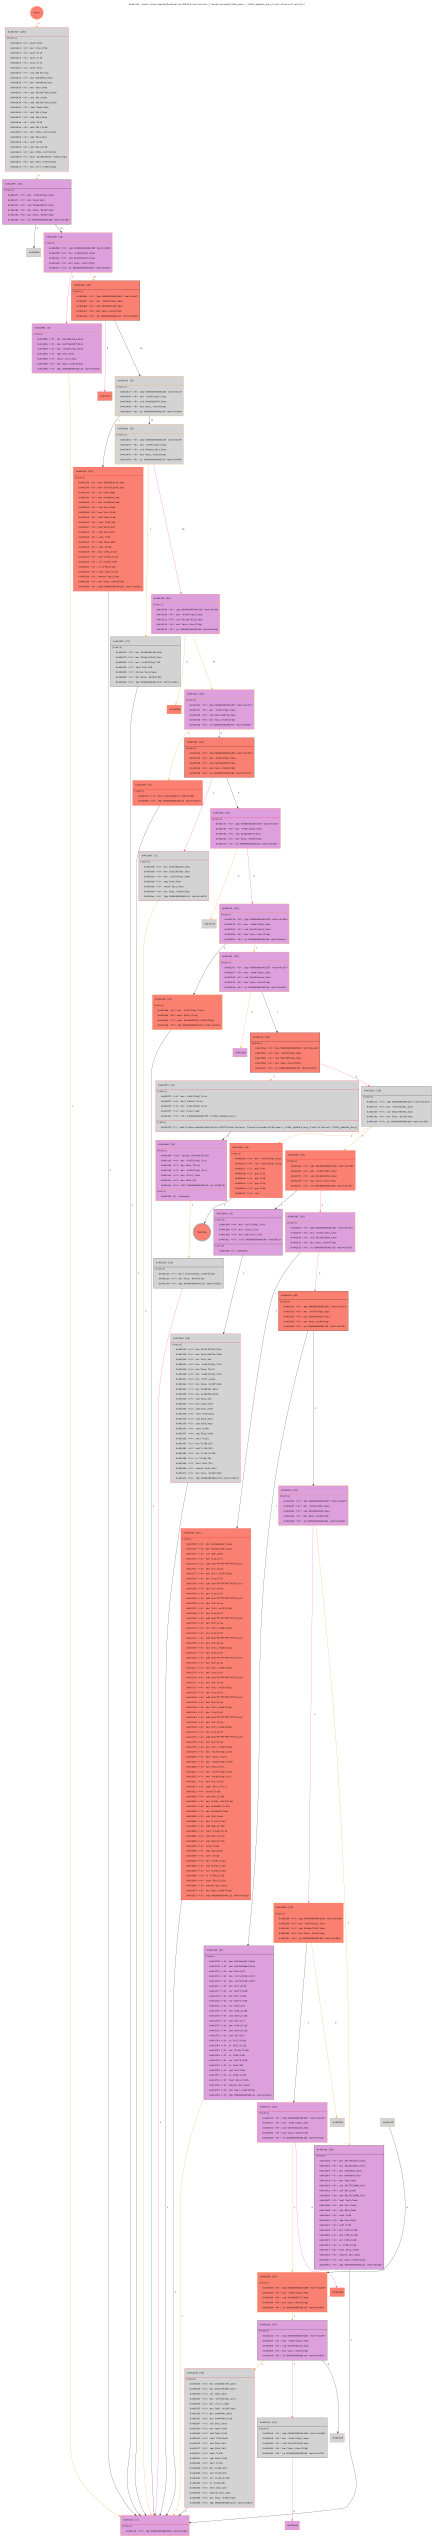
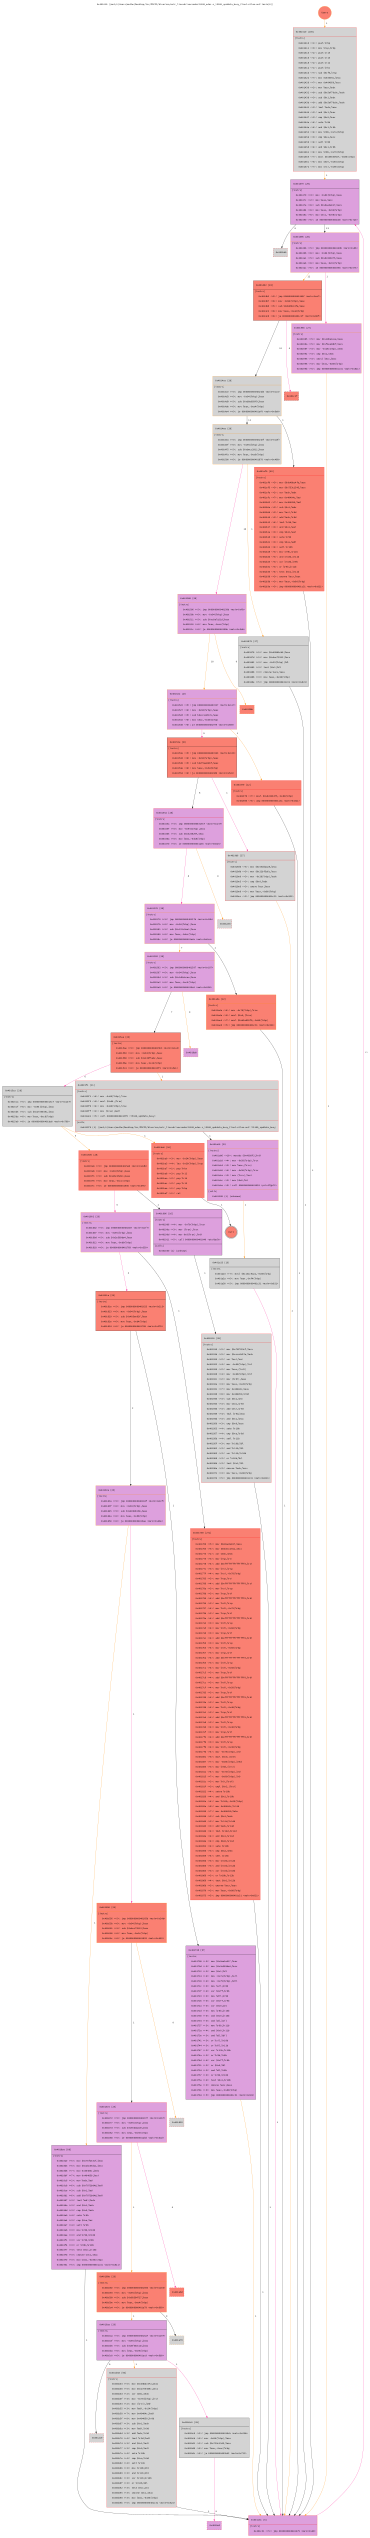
node "Desktop": label "Desktop" -> "Exit"
edge "0x401c31 [5]" -> "0x401479 [29]": added, label "12"
edge "0x401a79" -> "0x40168e [28]": reversed
